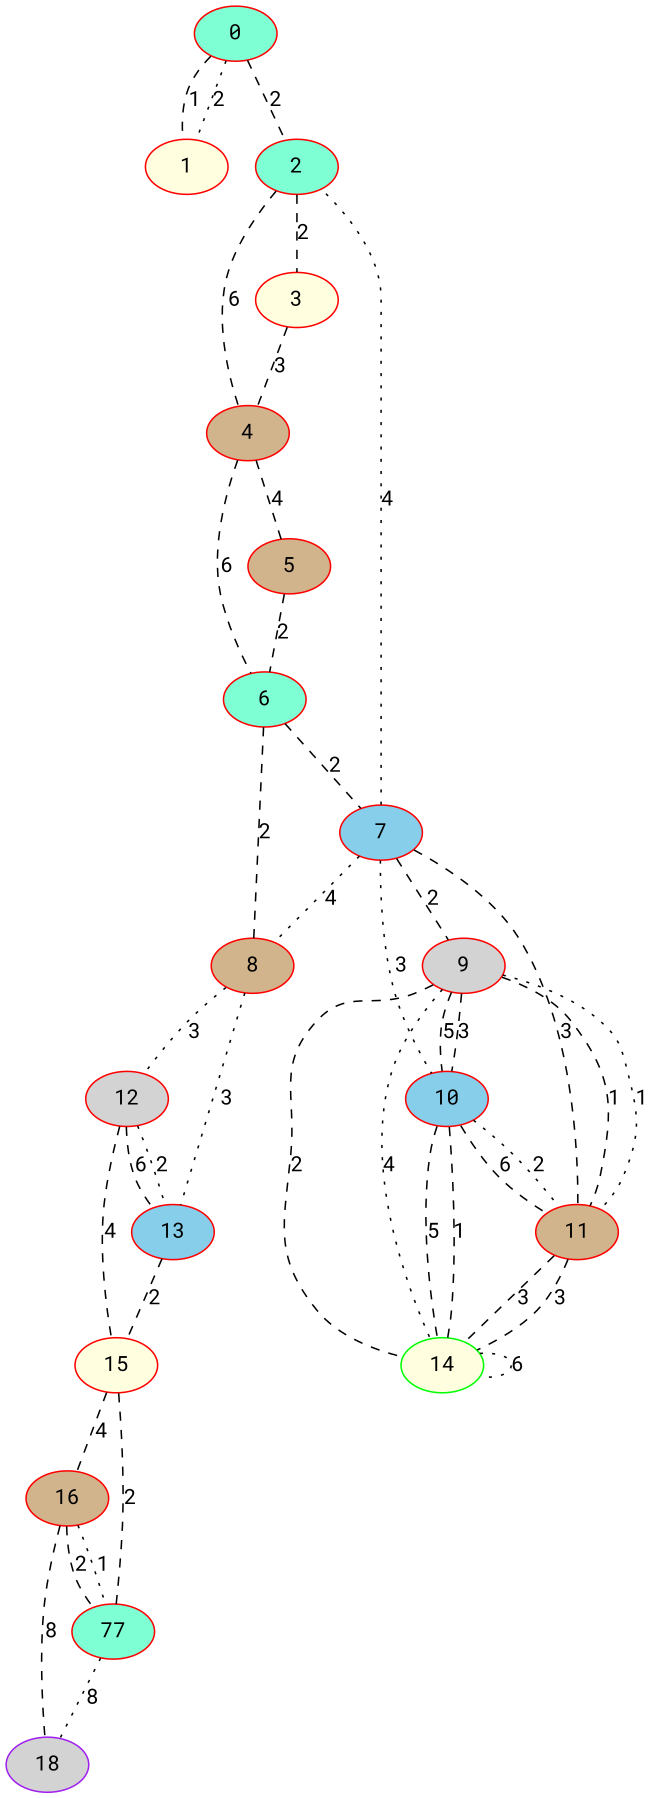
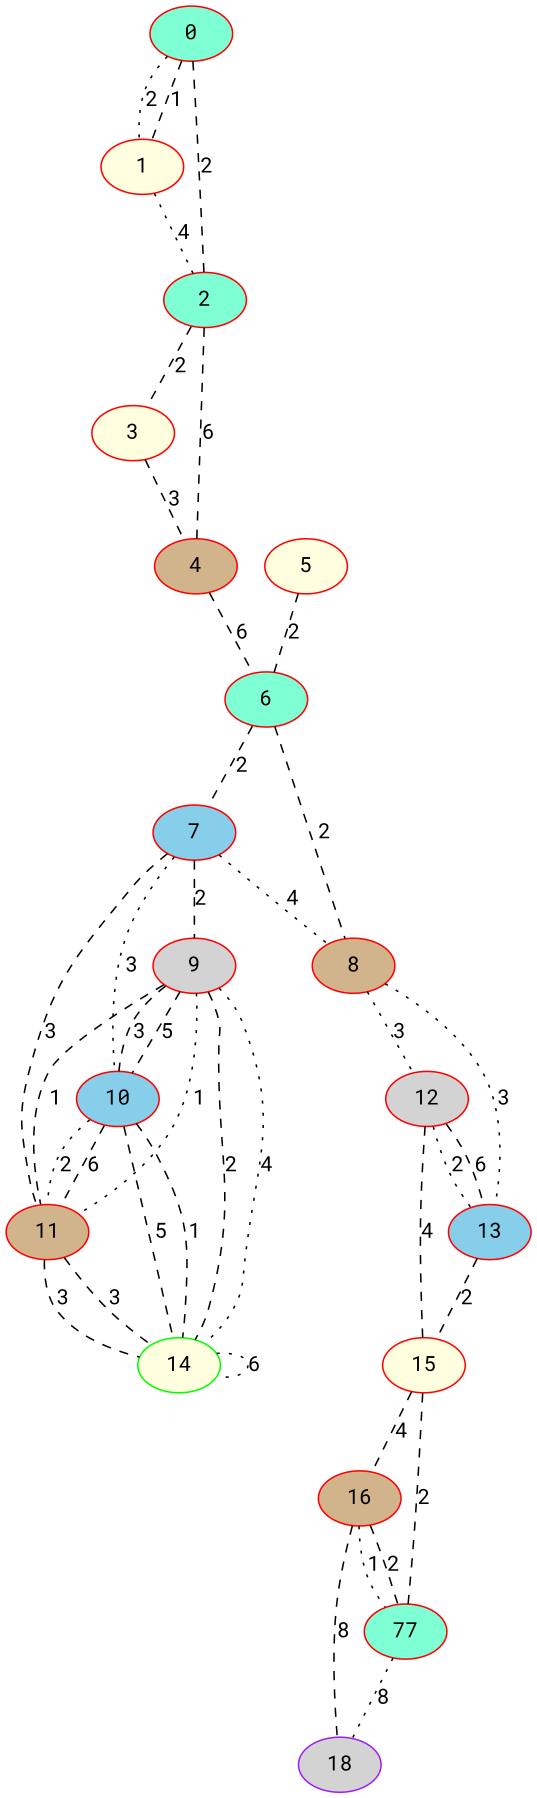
edge "2" -- "7": now "2" -- "1"
edge "4" -- "5": removed, label "4"
node "5": fillcolor tan -> lightyellow
